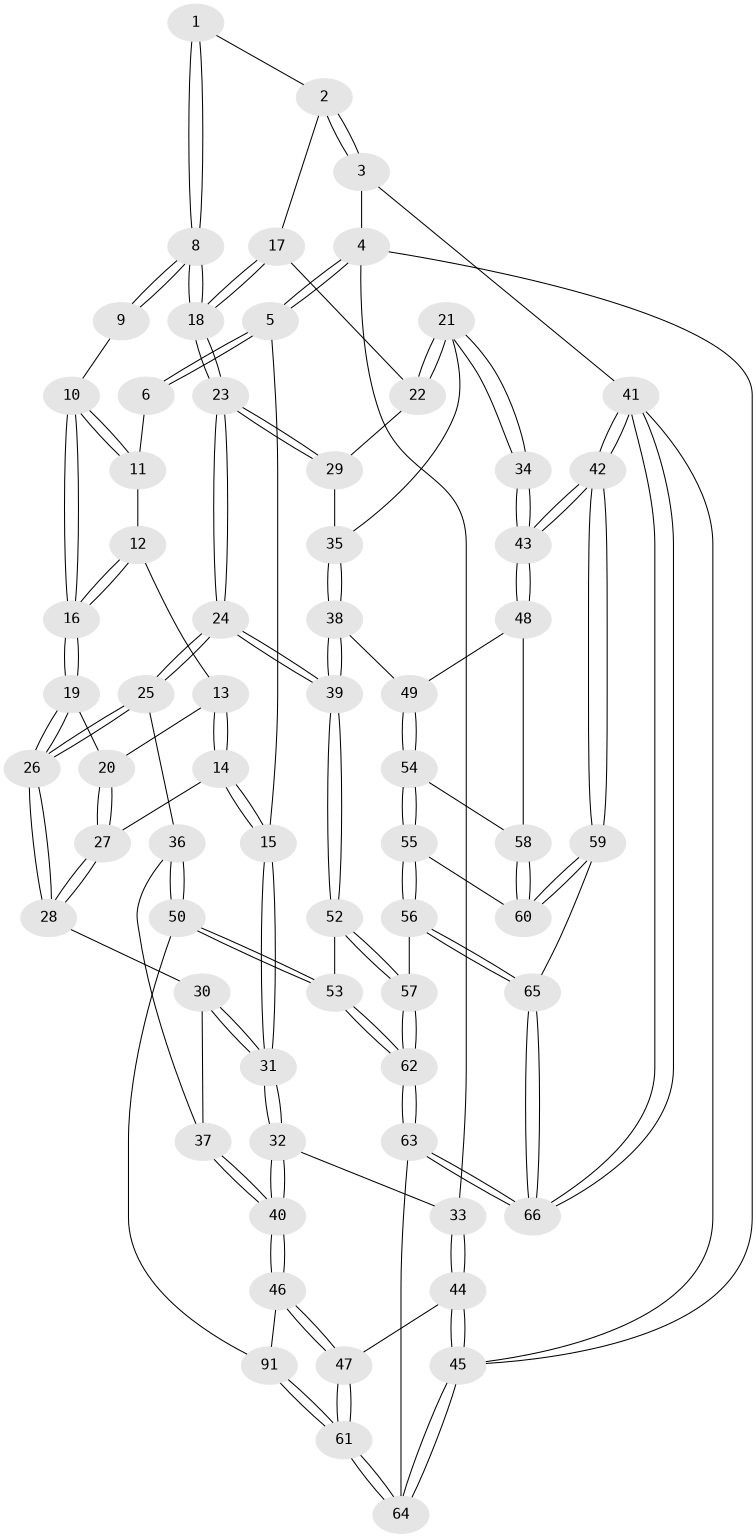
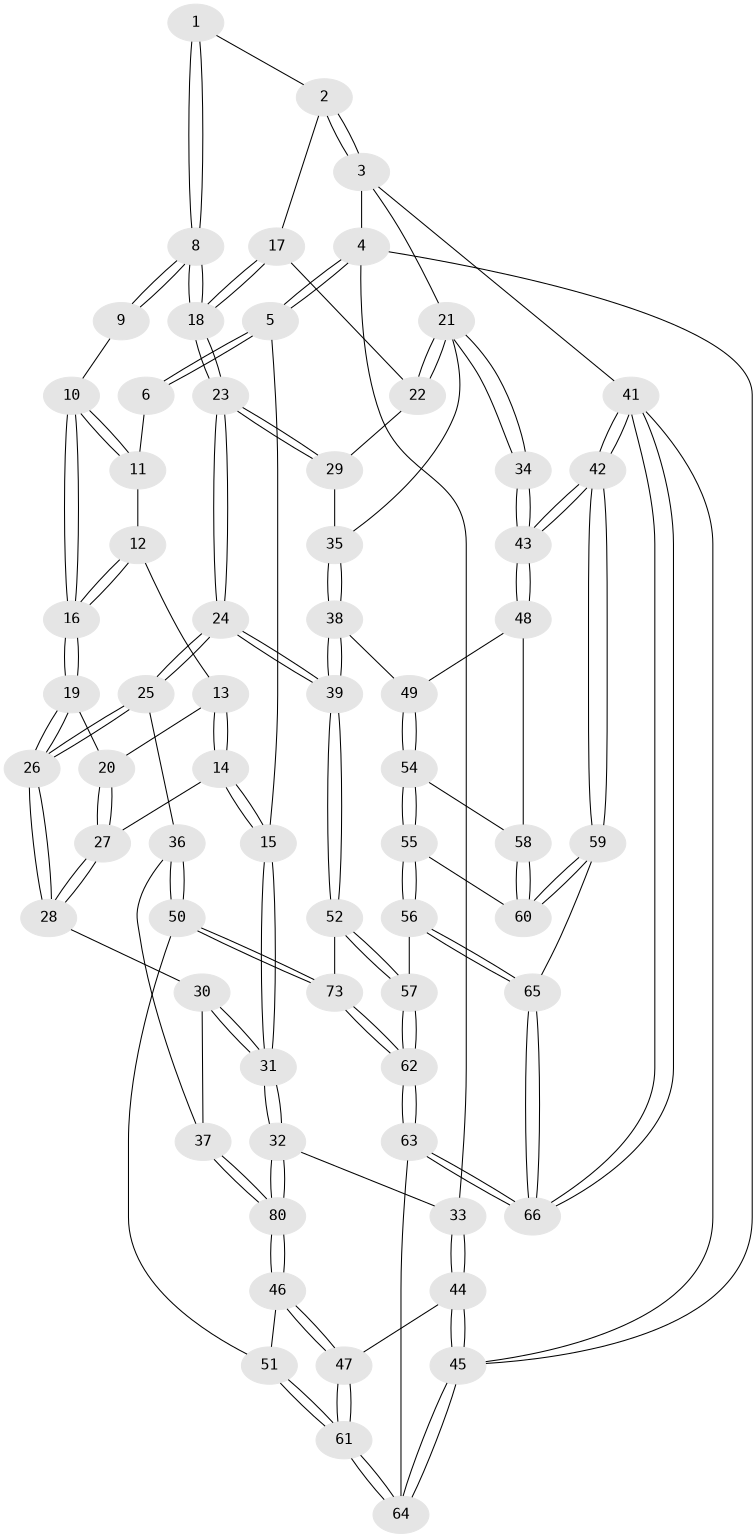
edge "3" -- "21": added
node "53": label "53" -> "73"
node "40": label "40" -> "80"
node "91": label "91" -> "51"
